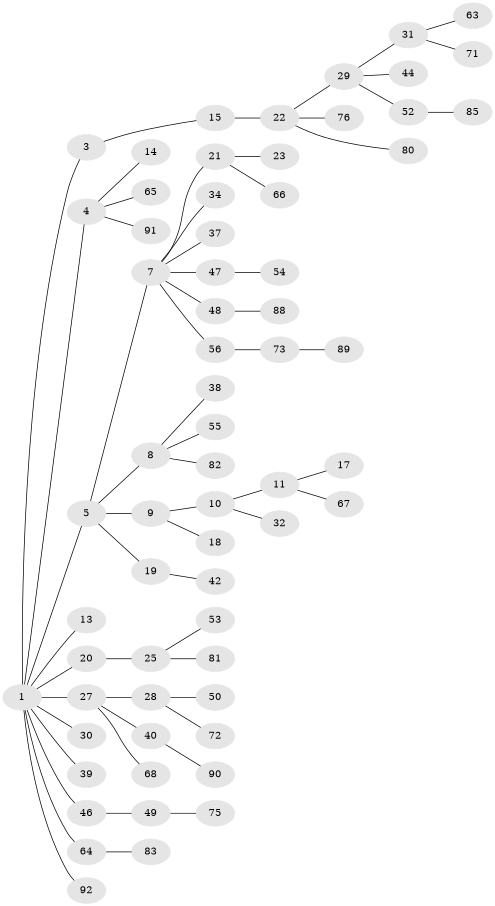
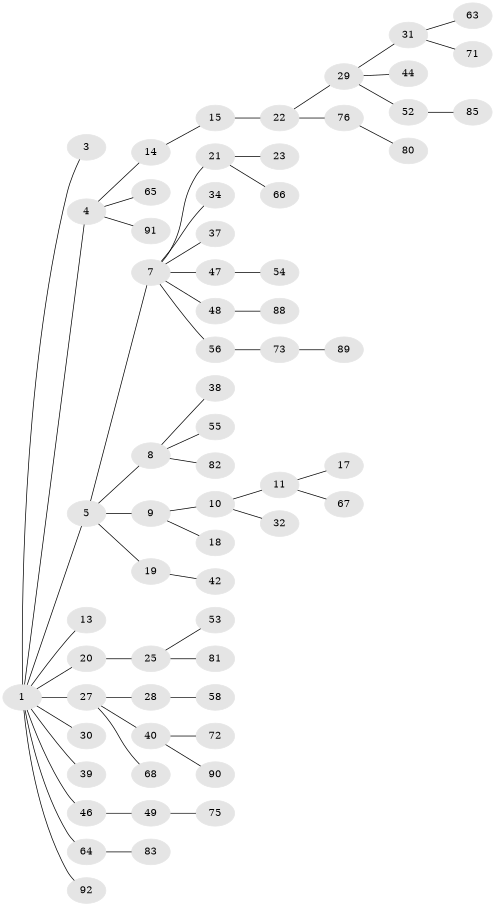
edge "15" -- "3": now "15" -- "14"
edge "22" -- "80": now "76" -- "80"
node "50": label "50" -> "58"
edge "28" -- "72": now "40" -- "72"
